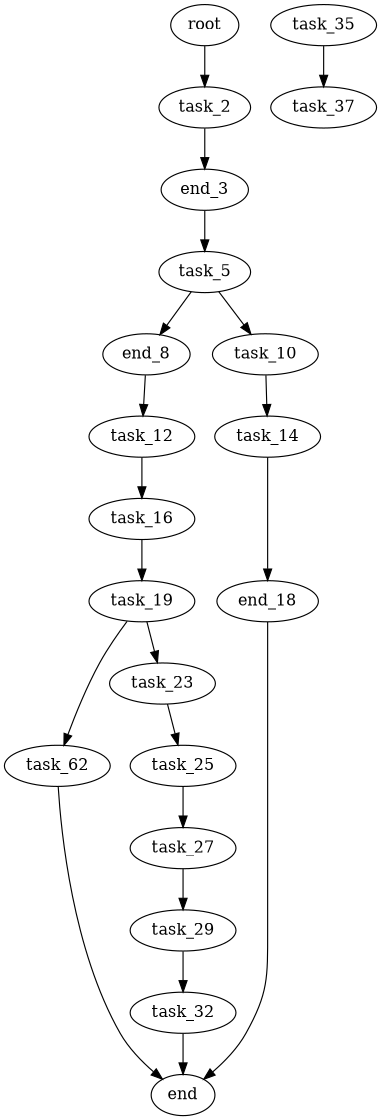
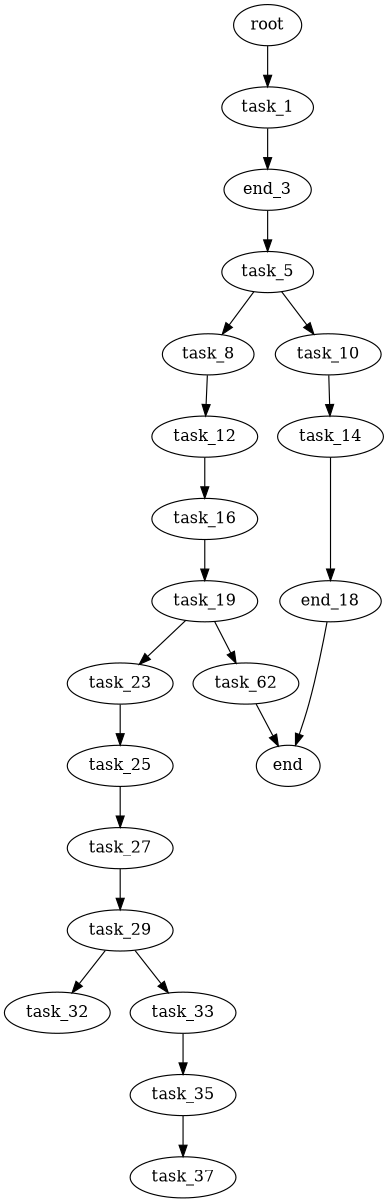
node "task_2": label "task_2" -> "task_1"
node "end_8": label "end_8" -> "task_8"
node "task_33": added
edge "task_32" -> "end": removed
